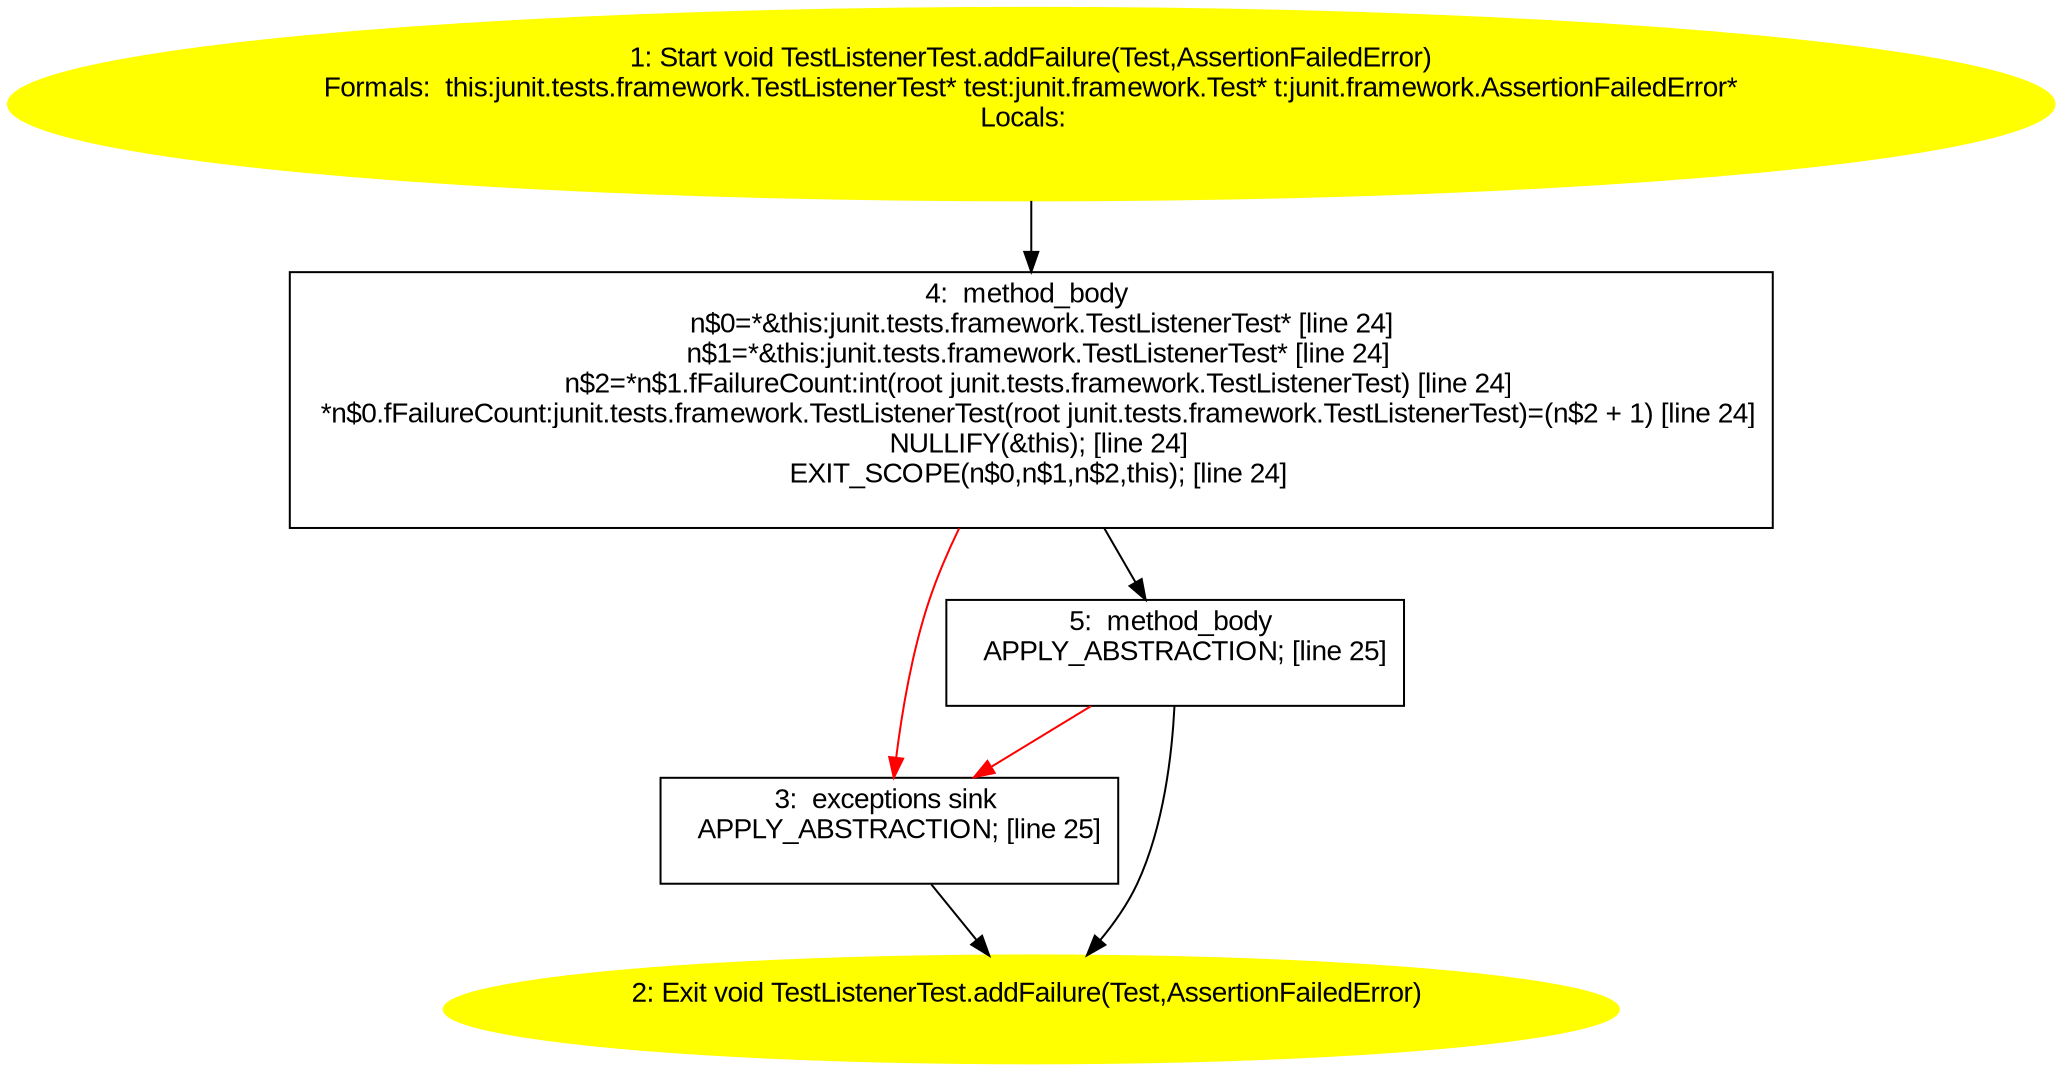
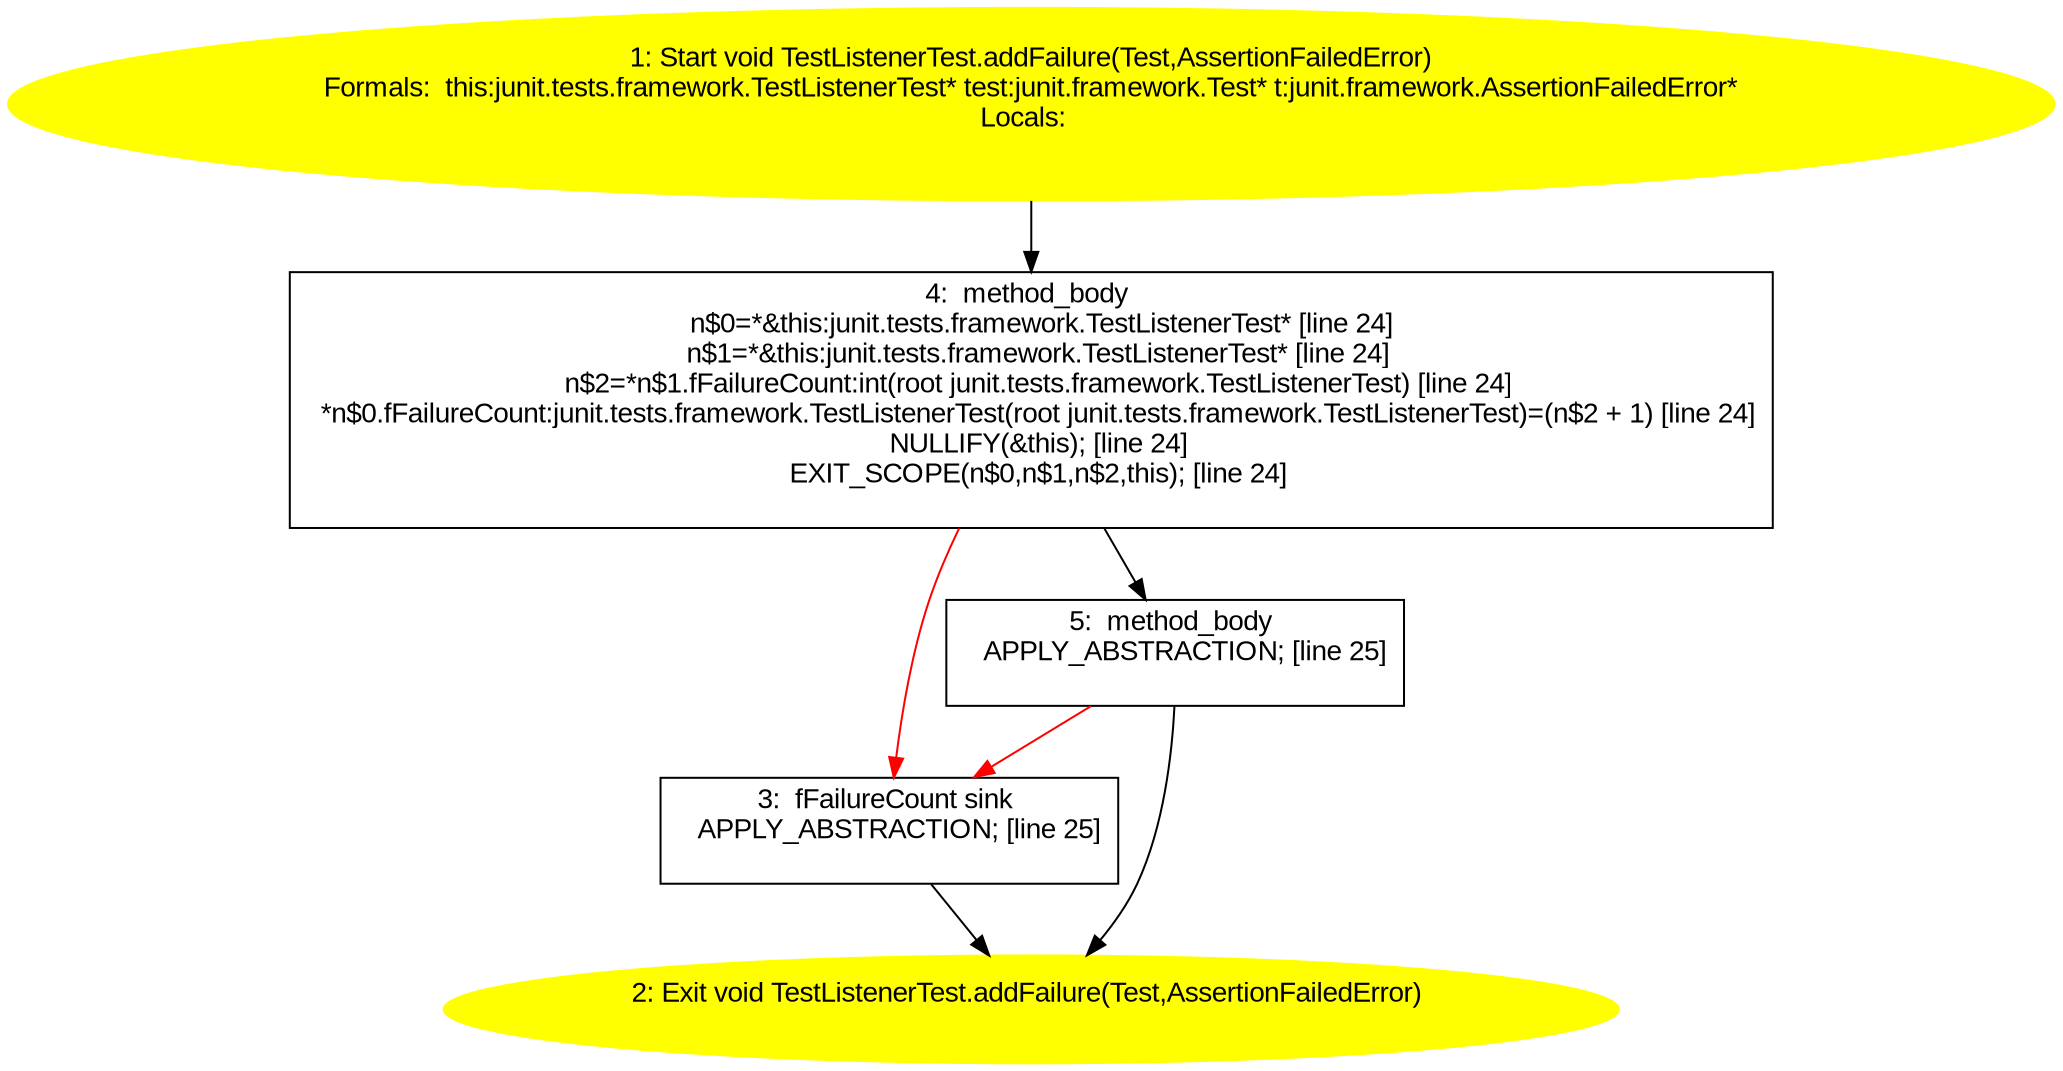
node "3:  exceptions sink APPLY_ABSTRACTION; [line 25]": label "3:  exceptions sink APPLY_ABSTRACTION; [line 25]" -> "3:  fFailureCount sink APPLY_ABSTRACTION; [line 25]"
